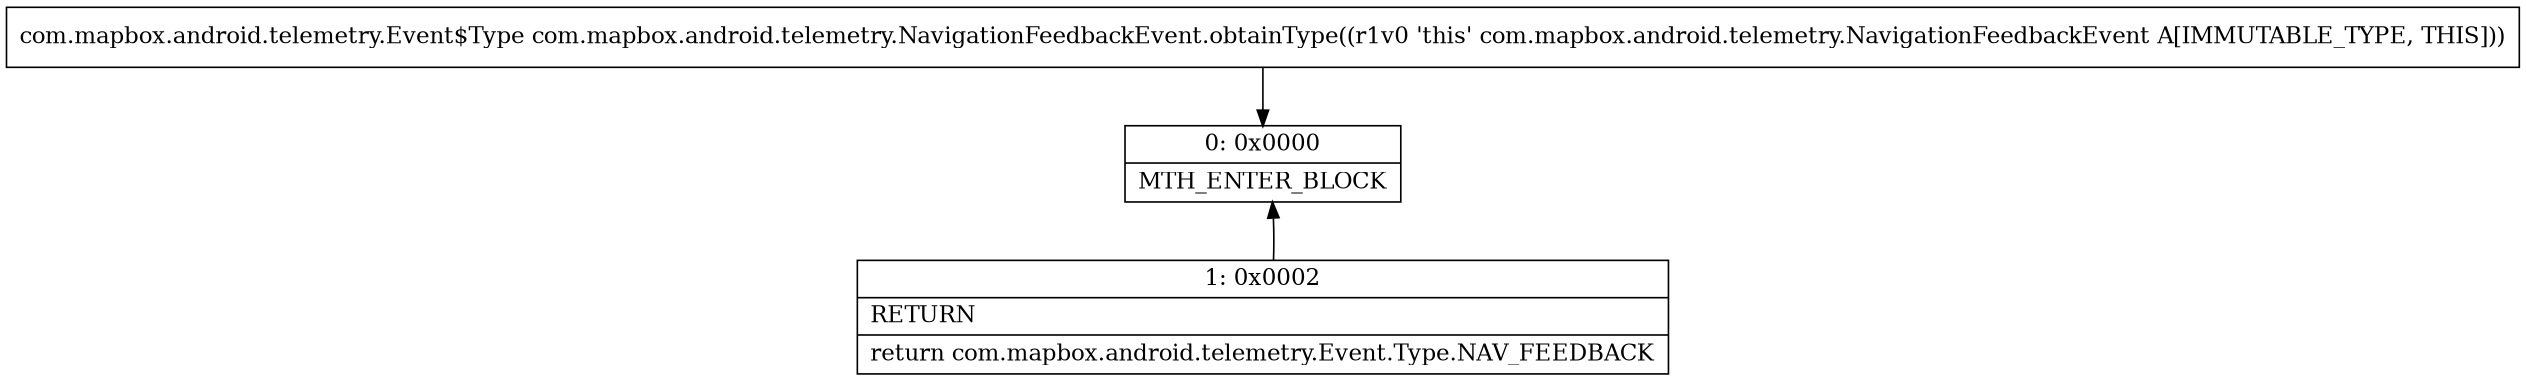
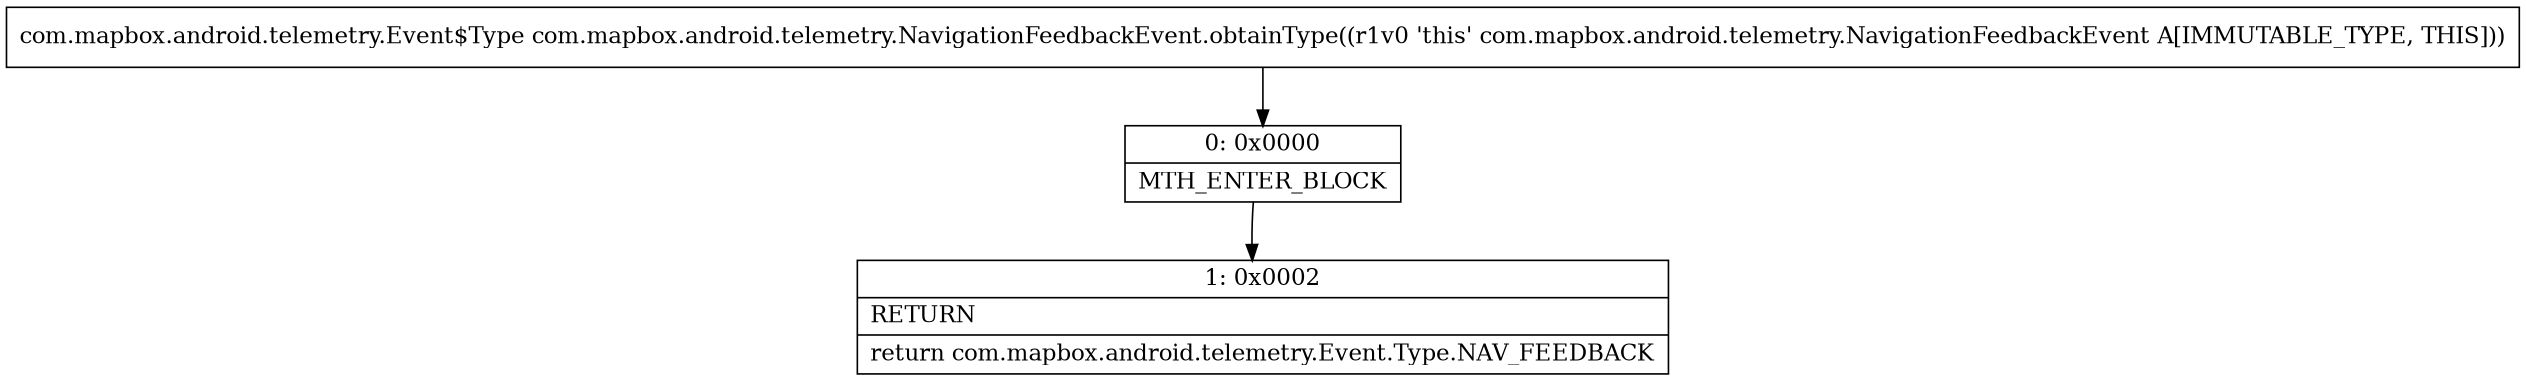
edge "1: 0x0002" -> "0: 0x0000": reversed
